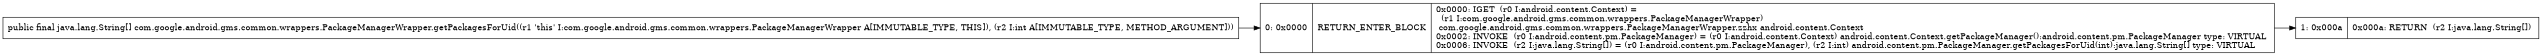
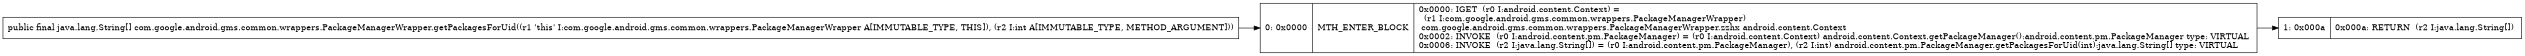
node "0: 0x0000": text "RETURN_ENTER_BLOCK" -> "MTH_ENTER_BLOCK"
